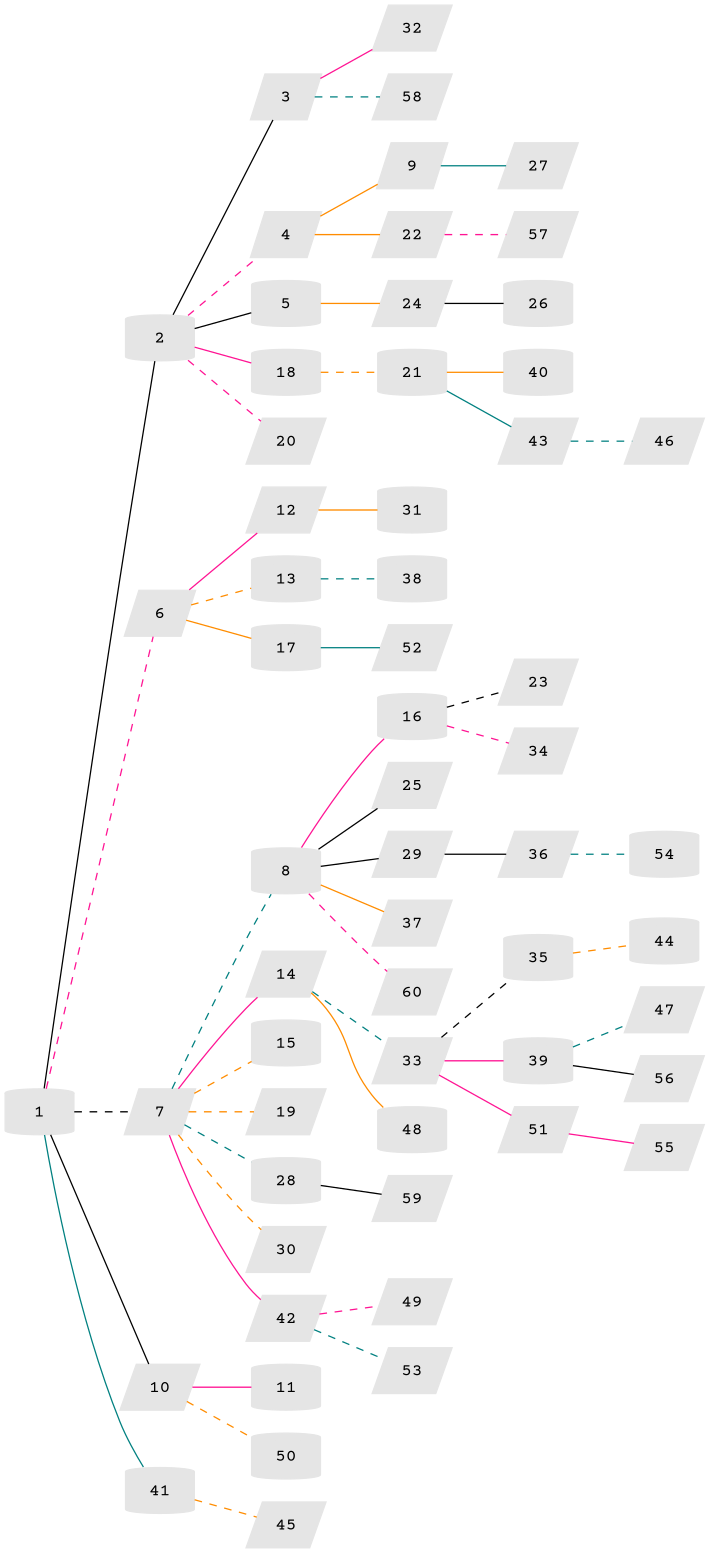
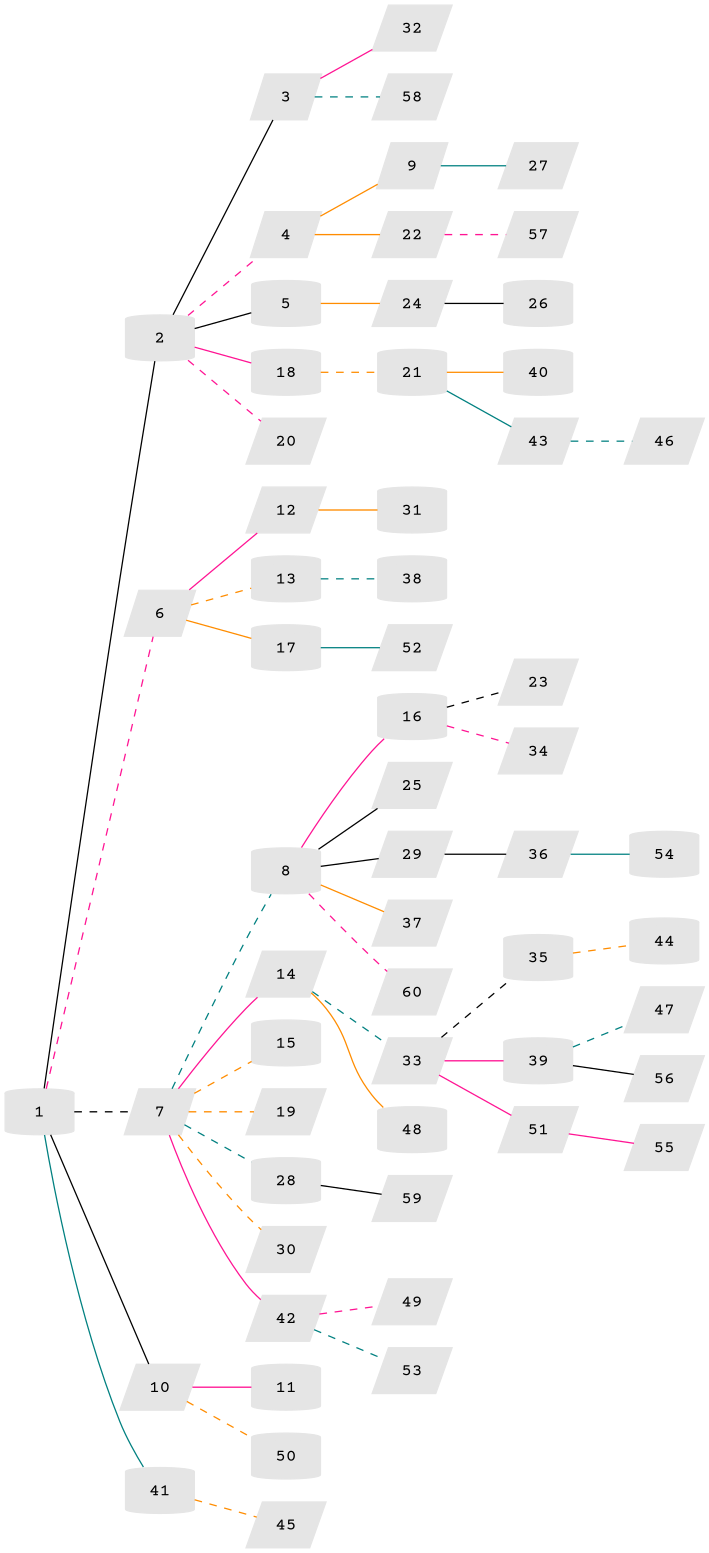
edge "36" -- "54": style dashed -> solid
